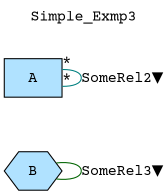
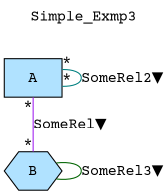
edge "A" -- "B": added, label "SomeRel▼"
